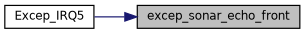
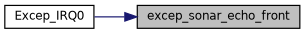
node "Excep_IRQ5": label "Excep_IRQ5" -> "Excep_IRQ0"
